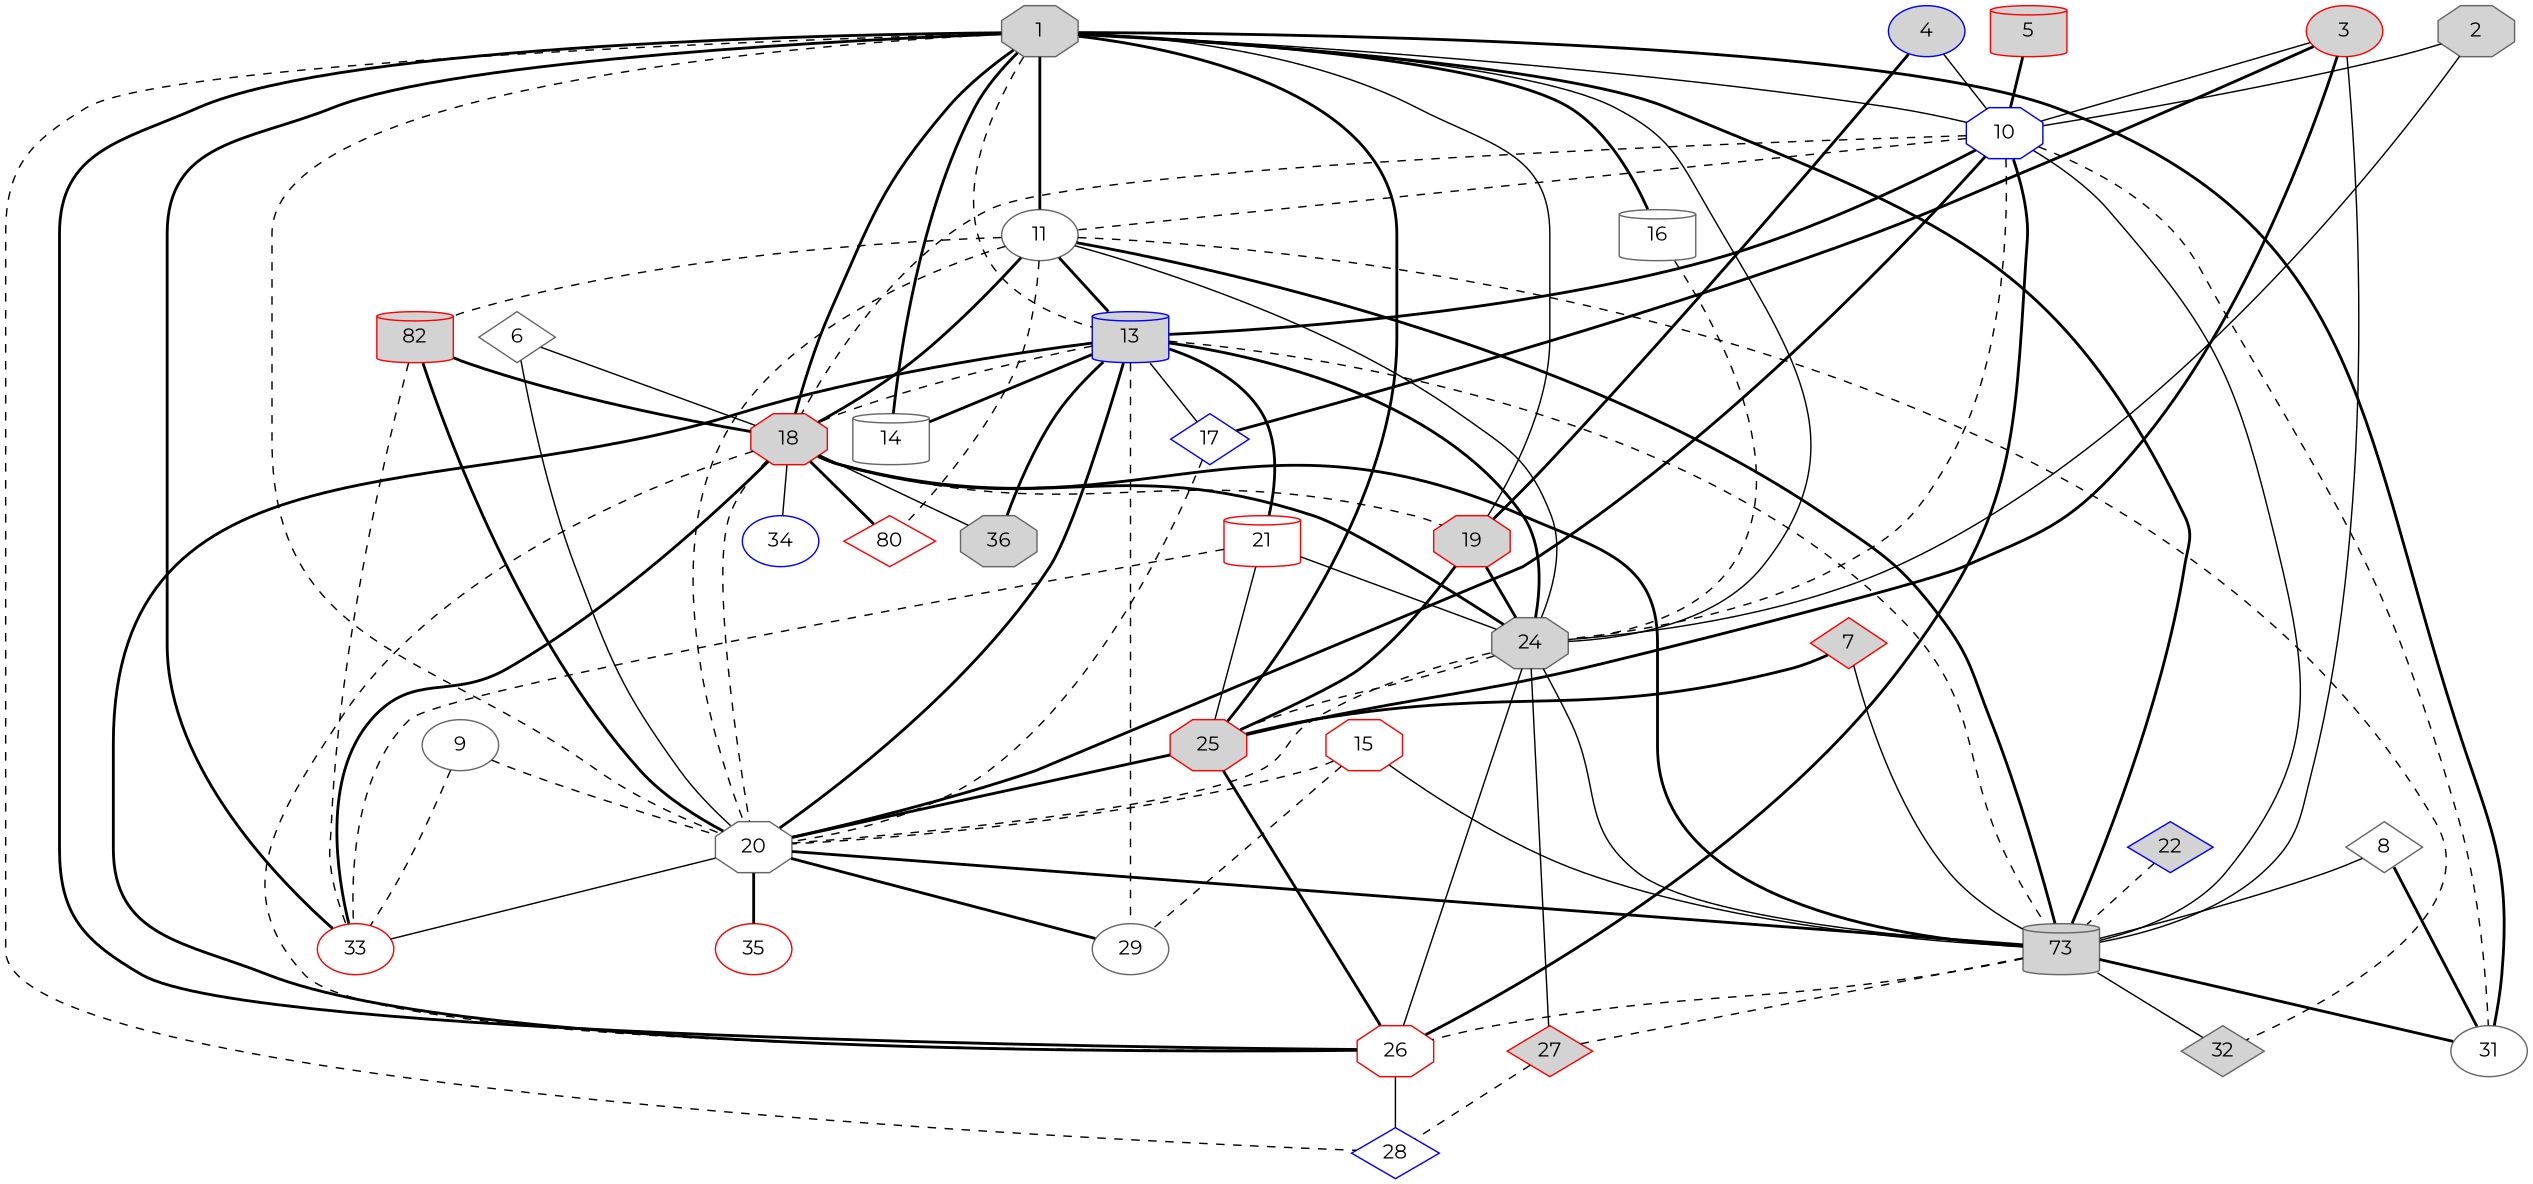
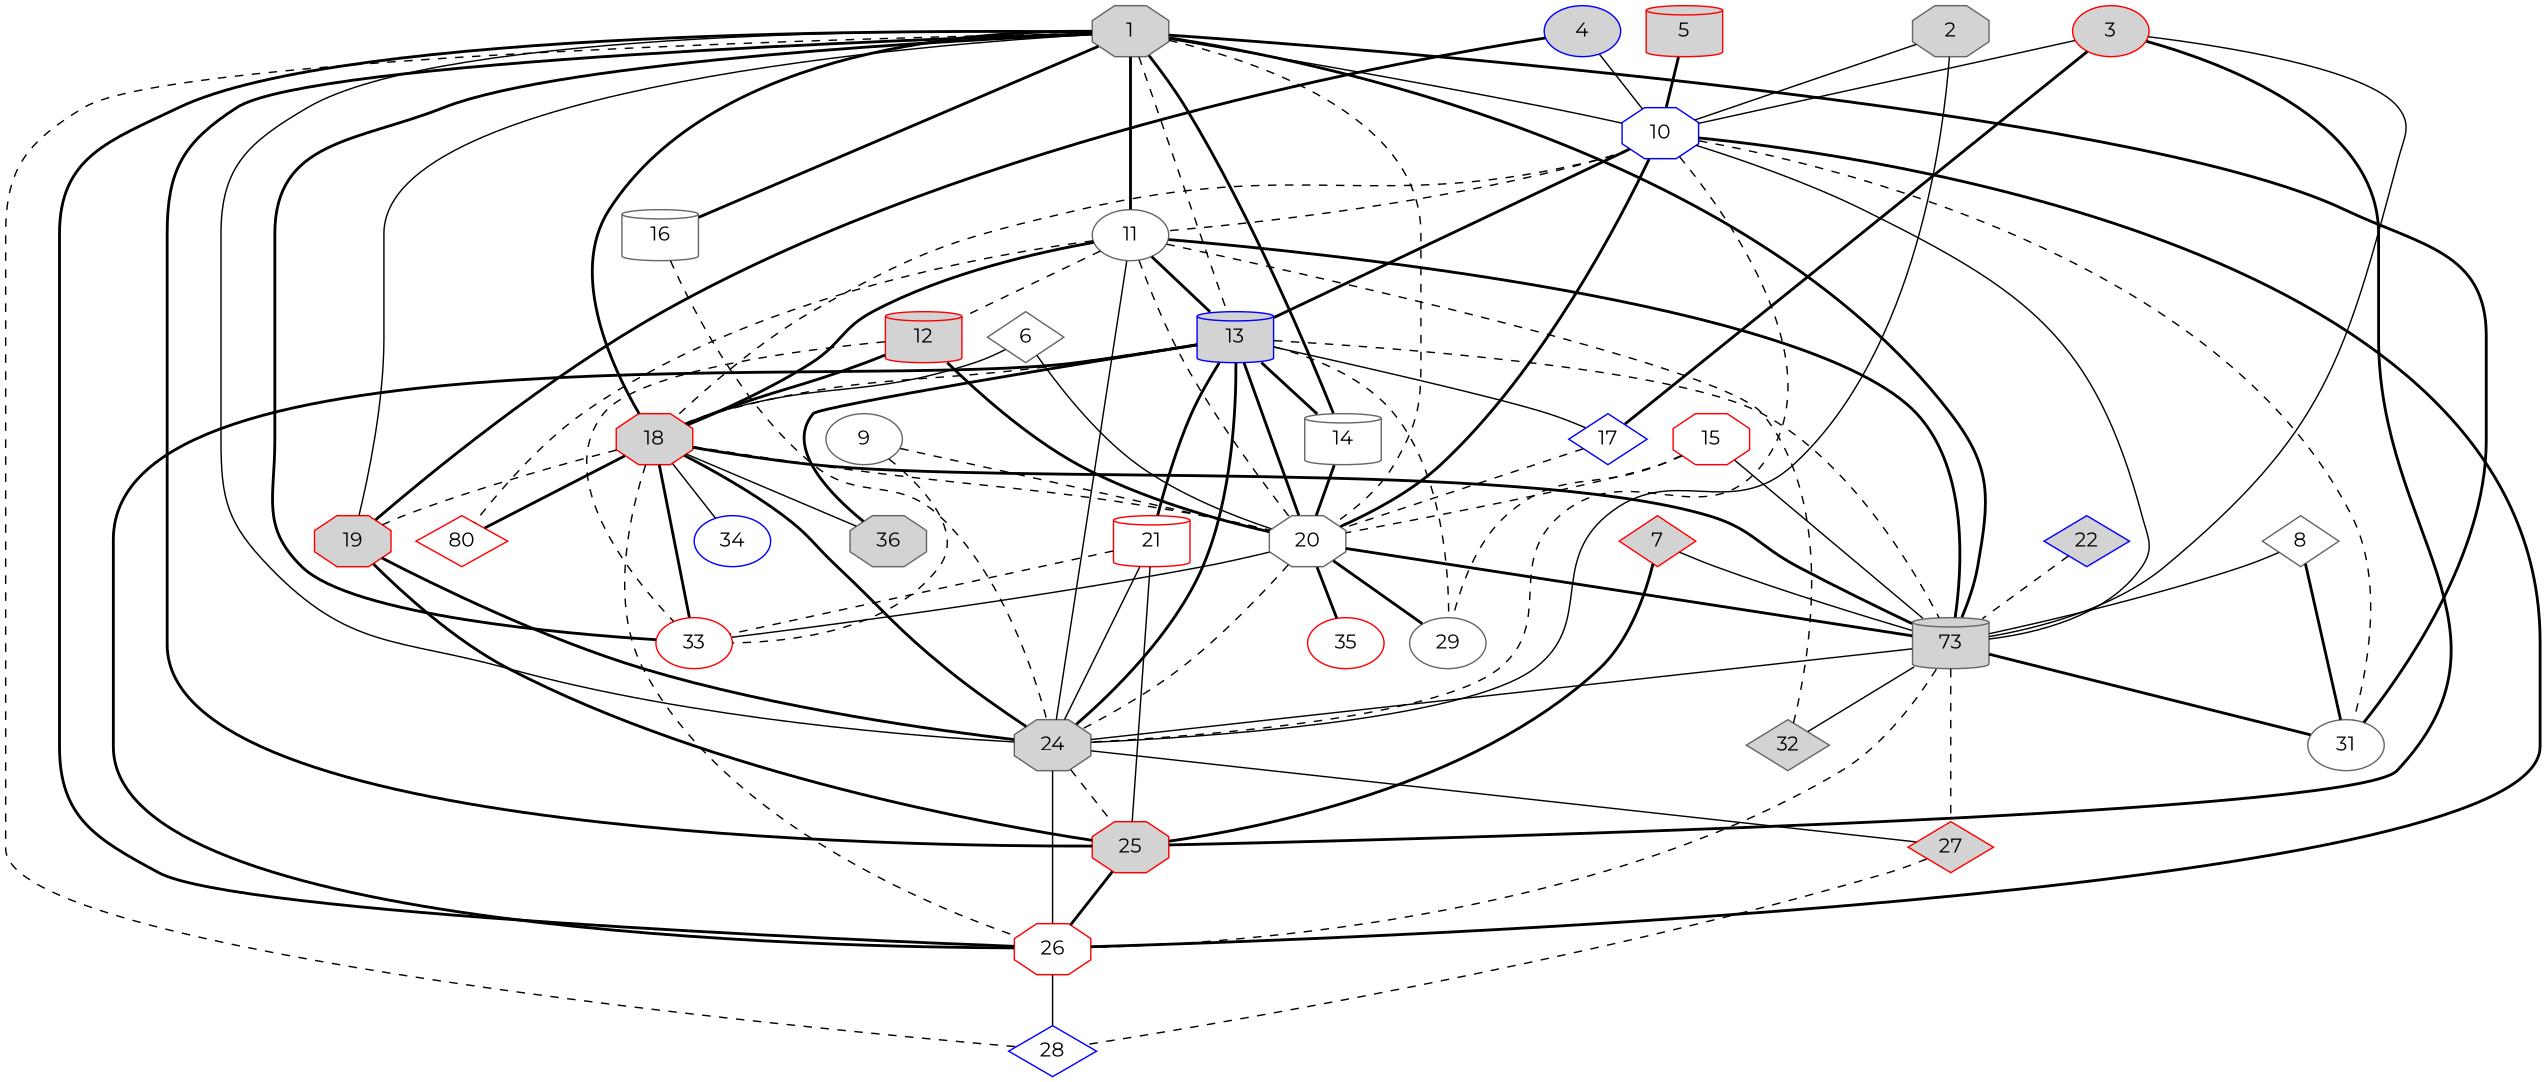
node "82": label "82" -> "12"
edge "25" -- "20": now "14" -- "20"
